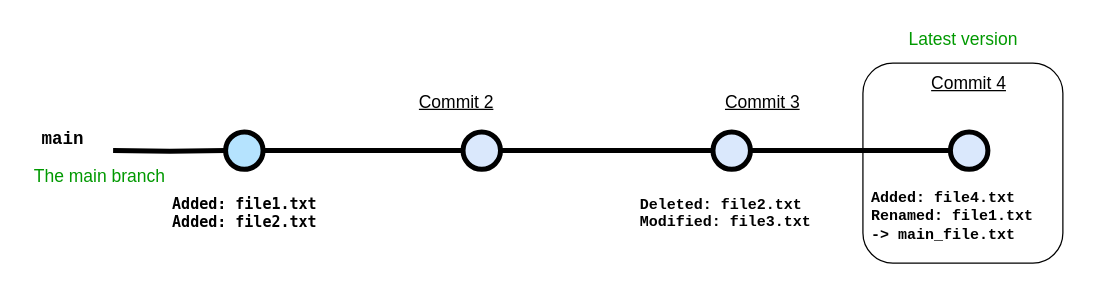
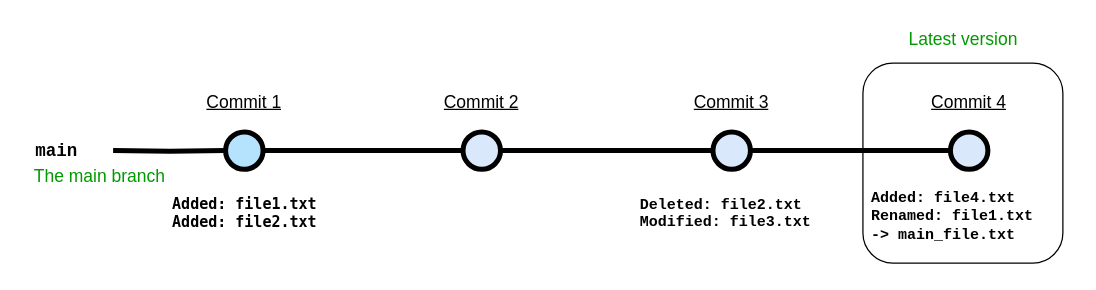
node "Commit 4": moved (969, 82) -> (969, 101)
node "Commit 1": added
node "Commit 2": moved (457, 101) -> (482, 101)
node "Commit 3": moved (763, 101) -> (732, 101)
node "main": moved (63, 138) -> (57, 151)
